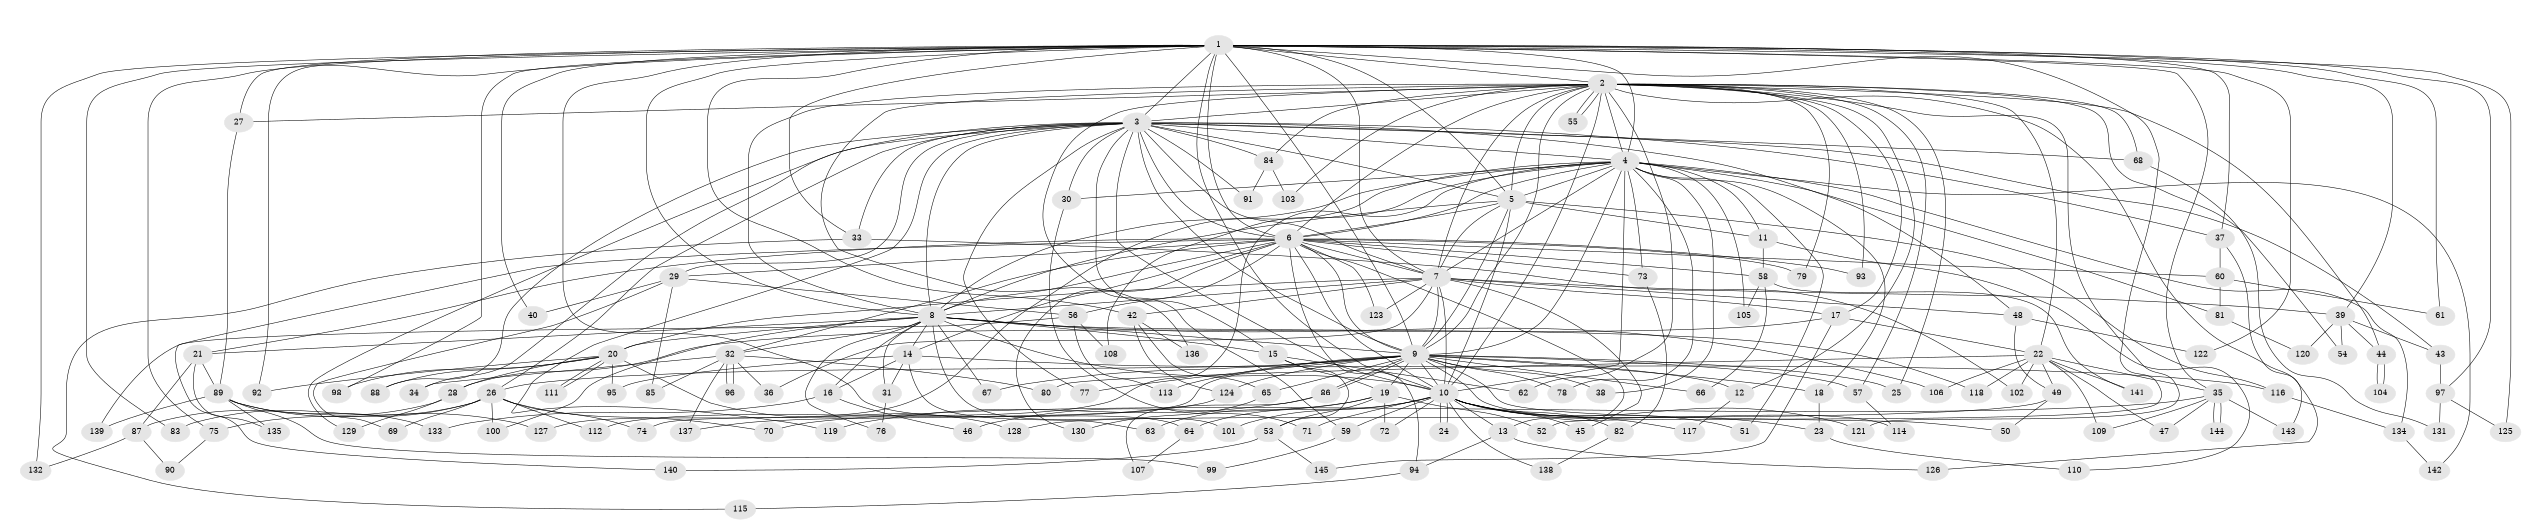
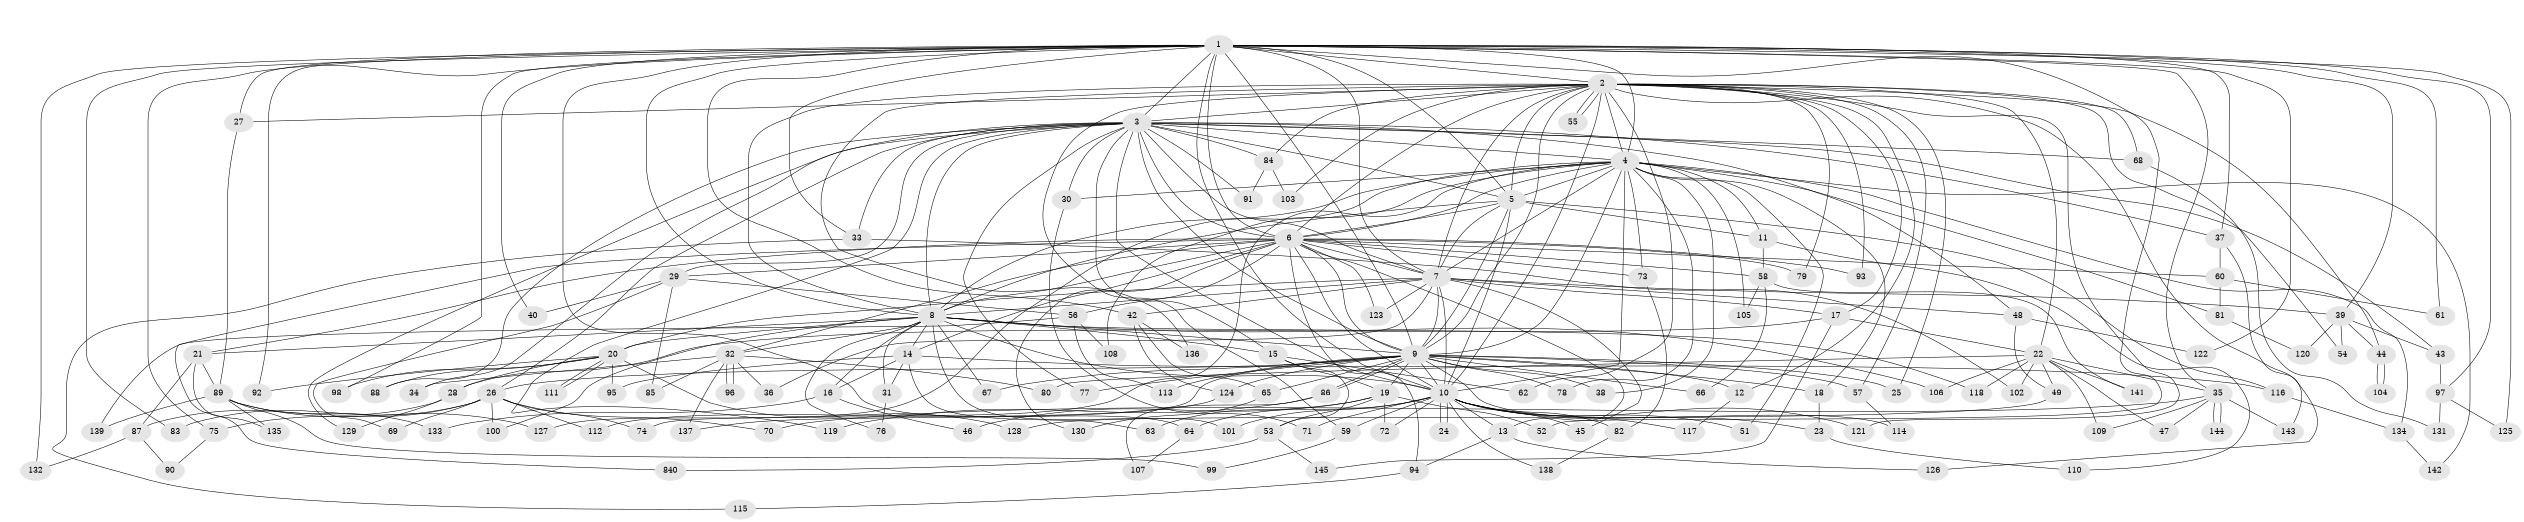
node "50": removed
node "140": label "140" -> "840"
